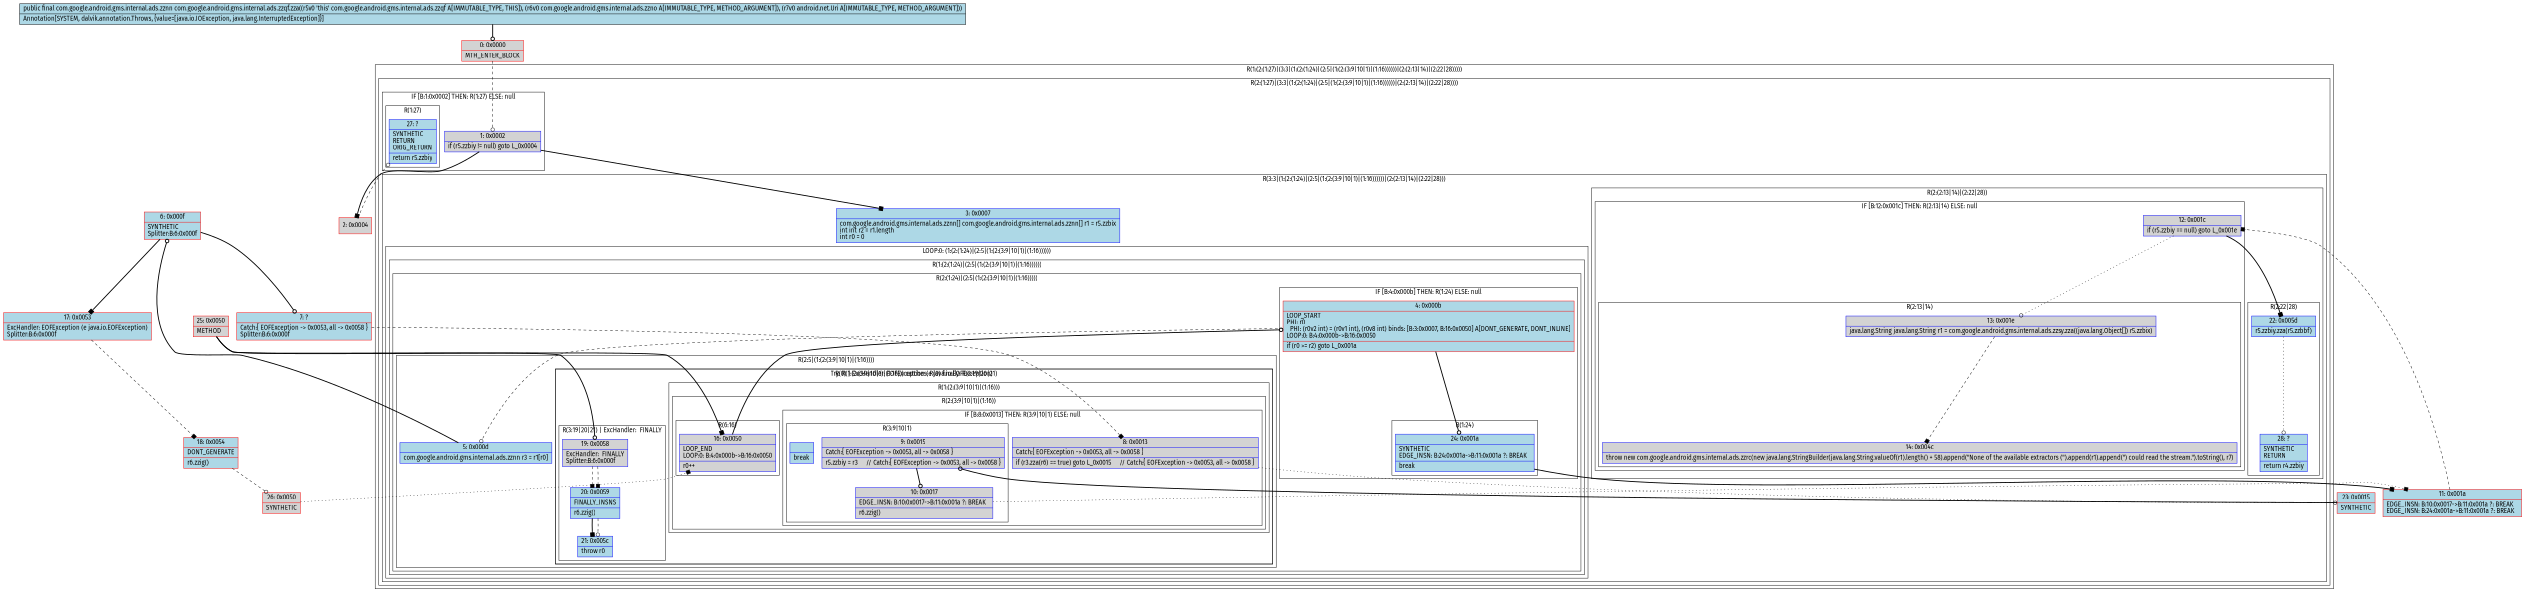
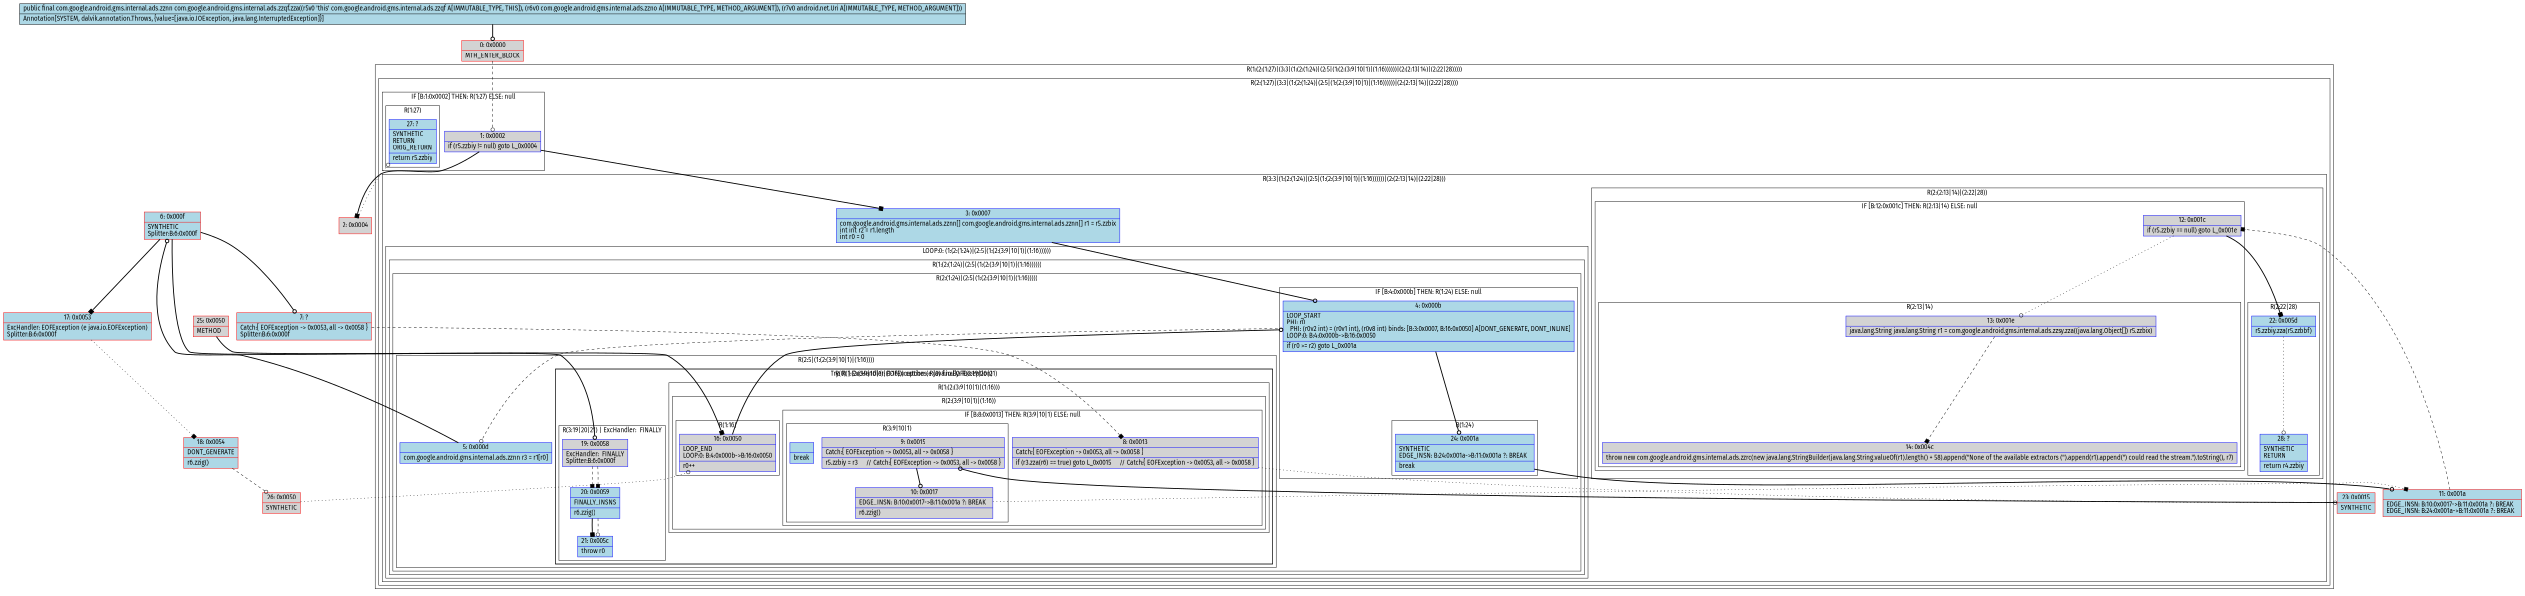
edge "2: 0x0004" -> "27: ?": style dashed -> dotted
edge "3: 0x0007" -> "4: 0x000b": added
node "4: 0x000b": color red -> blue
edge "25: 0x0050" -> "19: 0x0058": now "6: 0x000f" -> "19: 0x0058"
edge "17: 0x0053" -> "18: 0x0054": style dashed -> dotted
cluster "R(6:16)": label "R(6:16)" -> "R(1:16)"
edge "24: 0x001a" -> "11: 0x001a": arrowhead box -> odot
edge "26: 0x0050" -> "16: 0x0050": arrowhead box -> odot
